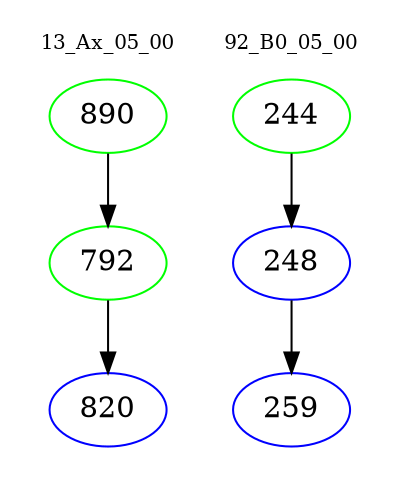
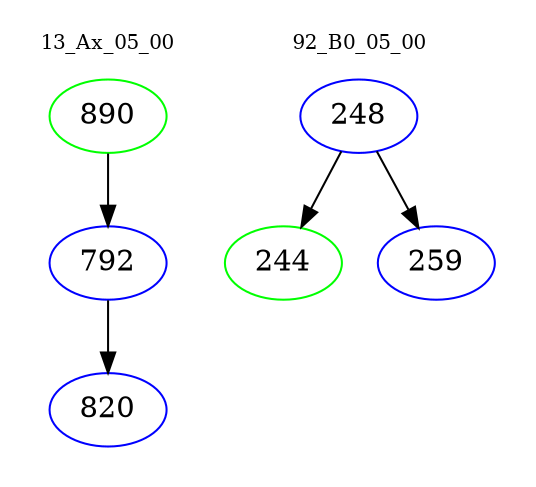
edge "244" -> "248": reversed
node "792": color green -> blue
